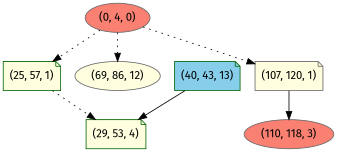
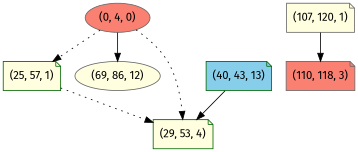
edge "(0, 4, 0)" -> "(69, 86, 12)": style dotted -> solid
edge "(0, 4, 0)" -> "(107, 120, 1)": now "(0, 4, 0)" -> "(29, 53, 4)"
node "(110, 118, 3)": shape ellipse -> note
